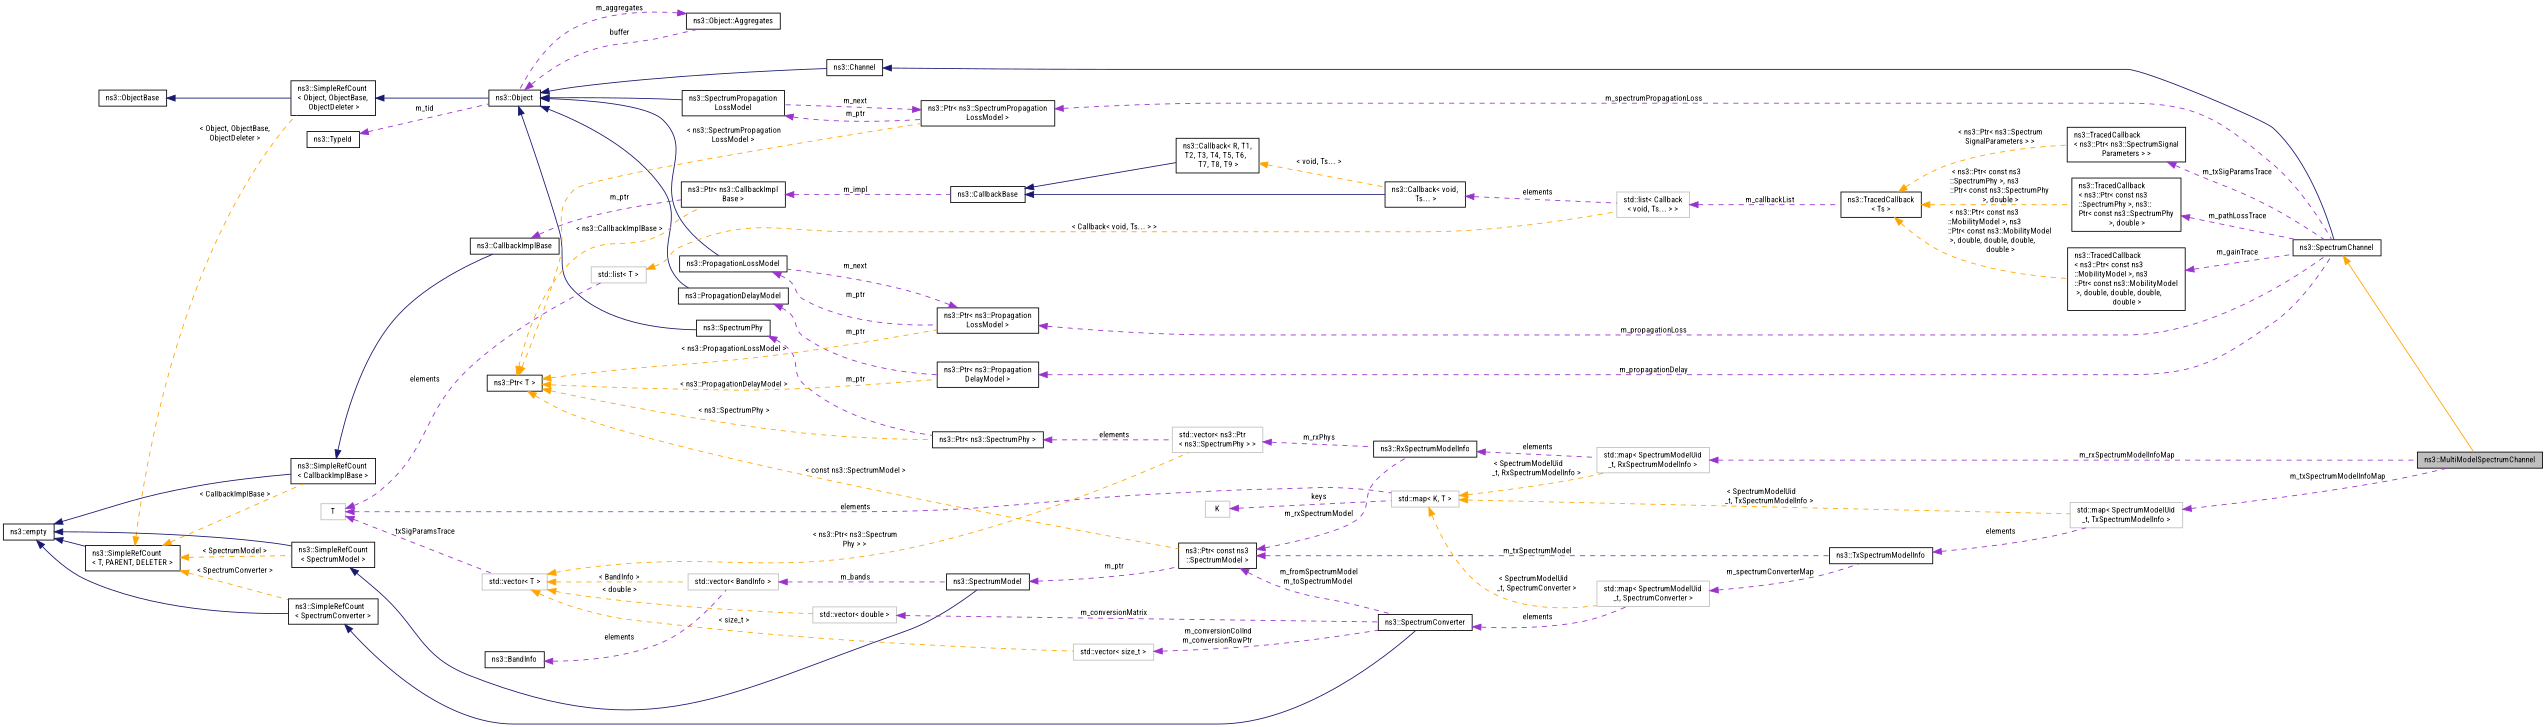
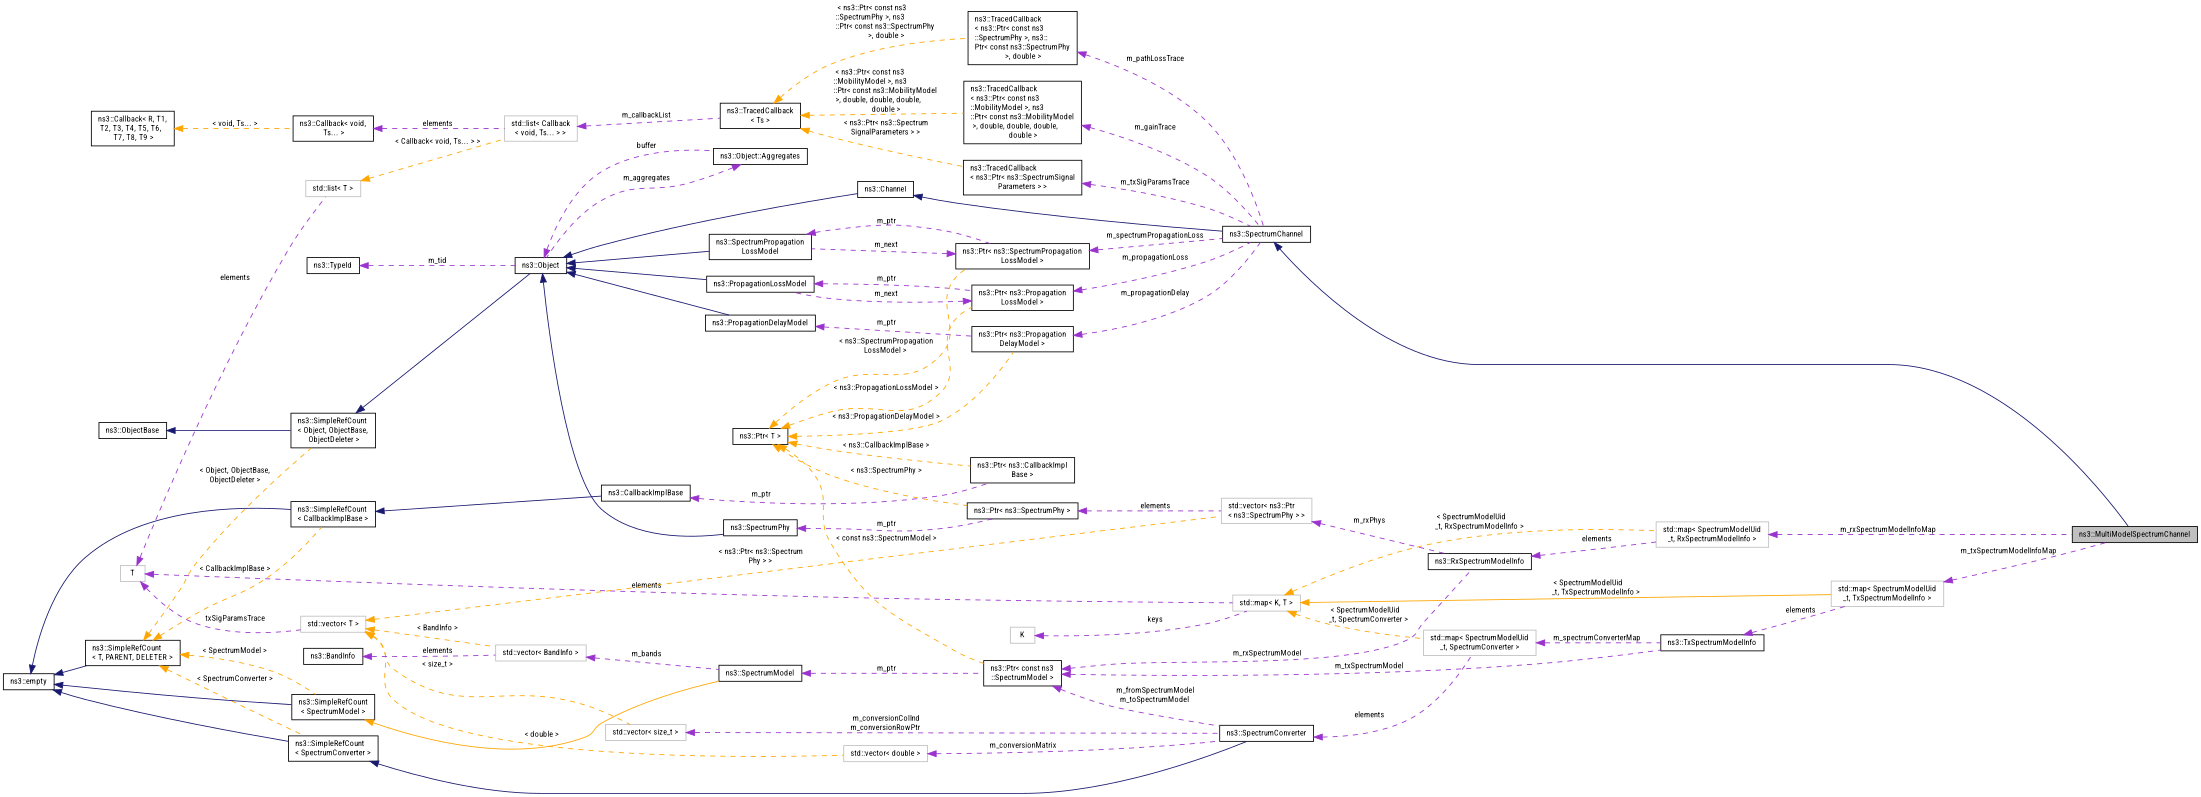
node "ns3::CallbackBase": removed
edge "ns3::MultiModelSpectrumChannel" -> "ns3::SpectrumChannel": color orange -> midnightblue
edge "std::map< SpectrumModelUid _t, TxSpectrumModelInfo >" -> "std::map< K, T >": style dashed -> solid
edge "ns3::SpectrumModel" -> "ns3::SimpleRefCount < SpectrumModel >": color midnightblue -> orange
